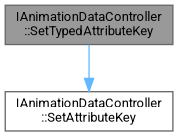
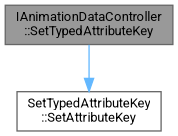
node "IAnimationDataController ::SetAttributeKey": label "IAnimationDataController ::SetAttributeKey" -> "SetTypedAttributeKey ::SetAttributeKey"
